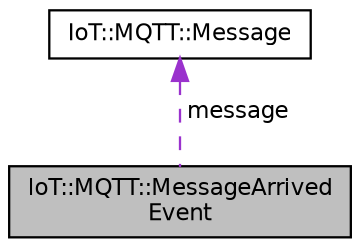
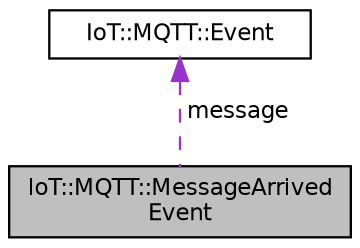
node "IoT::MQTT::Message": label "IoT::MQTT::Message" -> "IoT::MQTT::Event"
